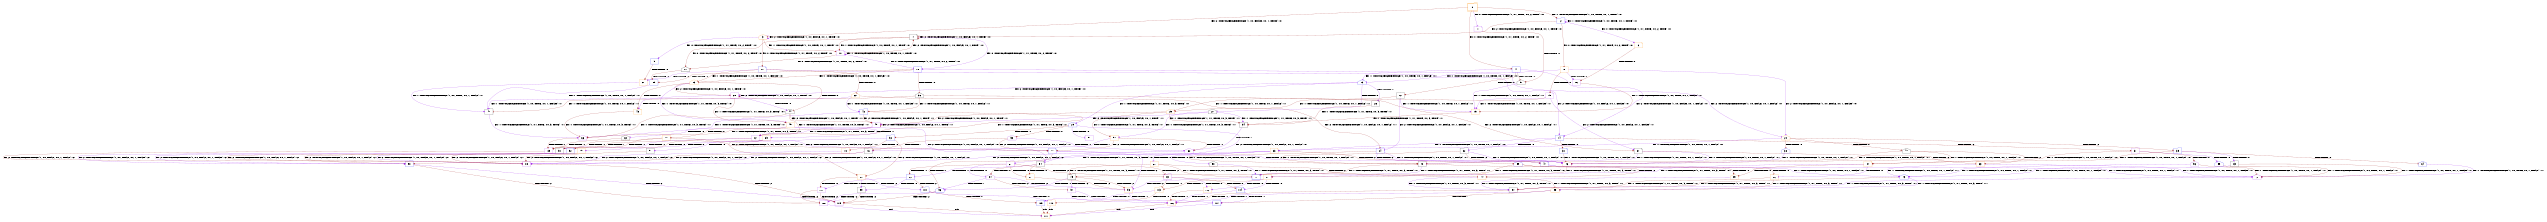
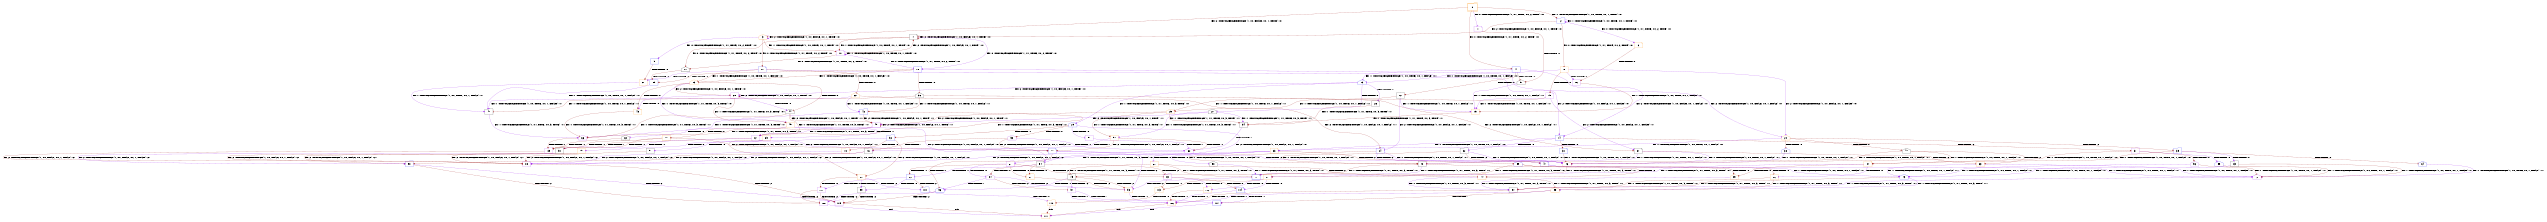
edge "51" -> "62": added, label "TERMINATE !1"
node "92": removed
node "109": removed
